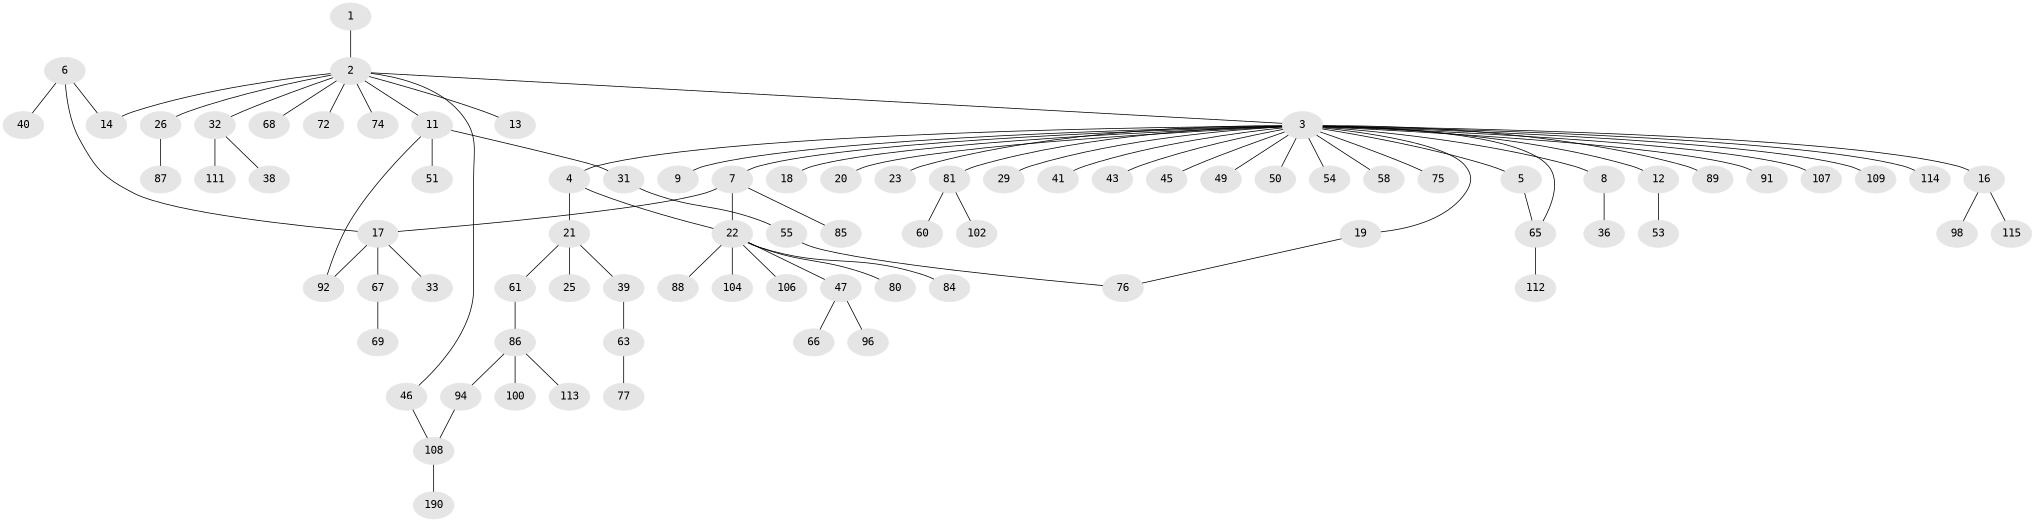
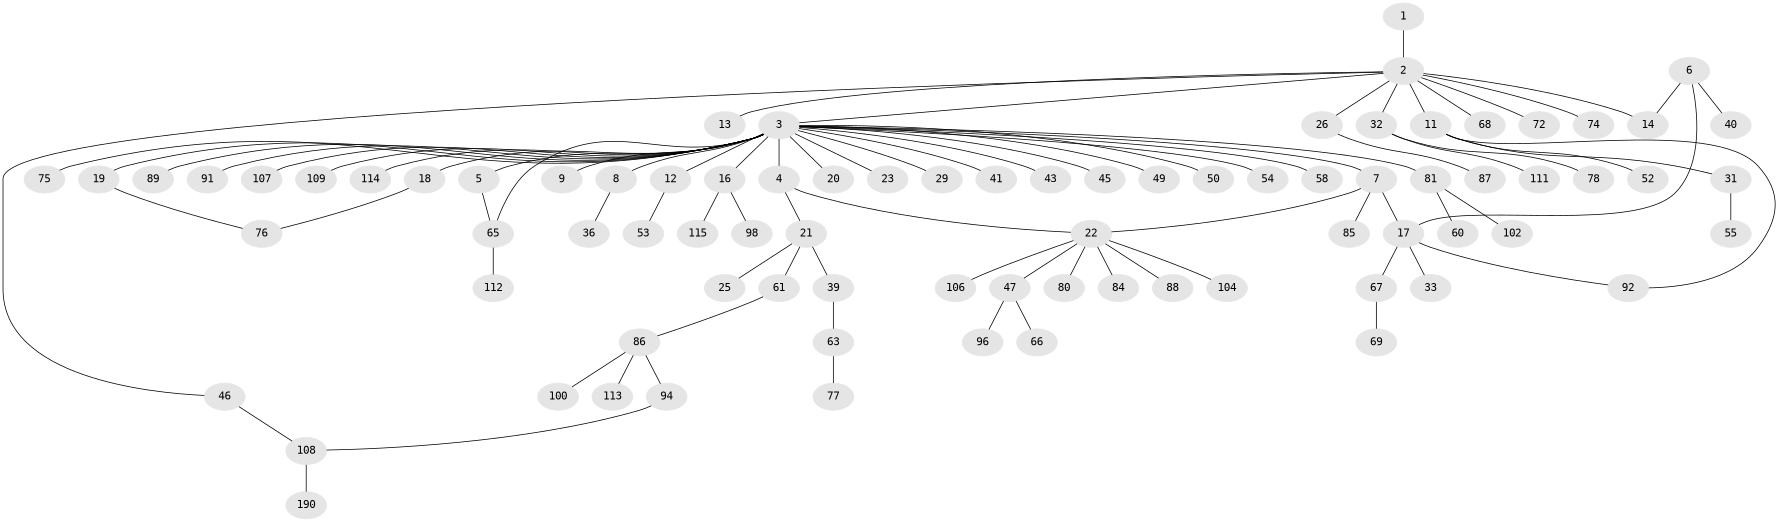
node "38": label "38" -> "78"
node "51": label "51" -> "52"
edge "55" -- "76": now "18" -- "76"
